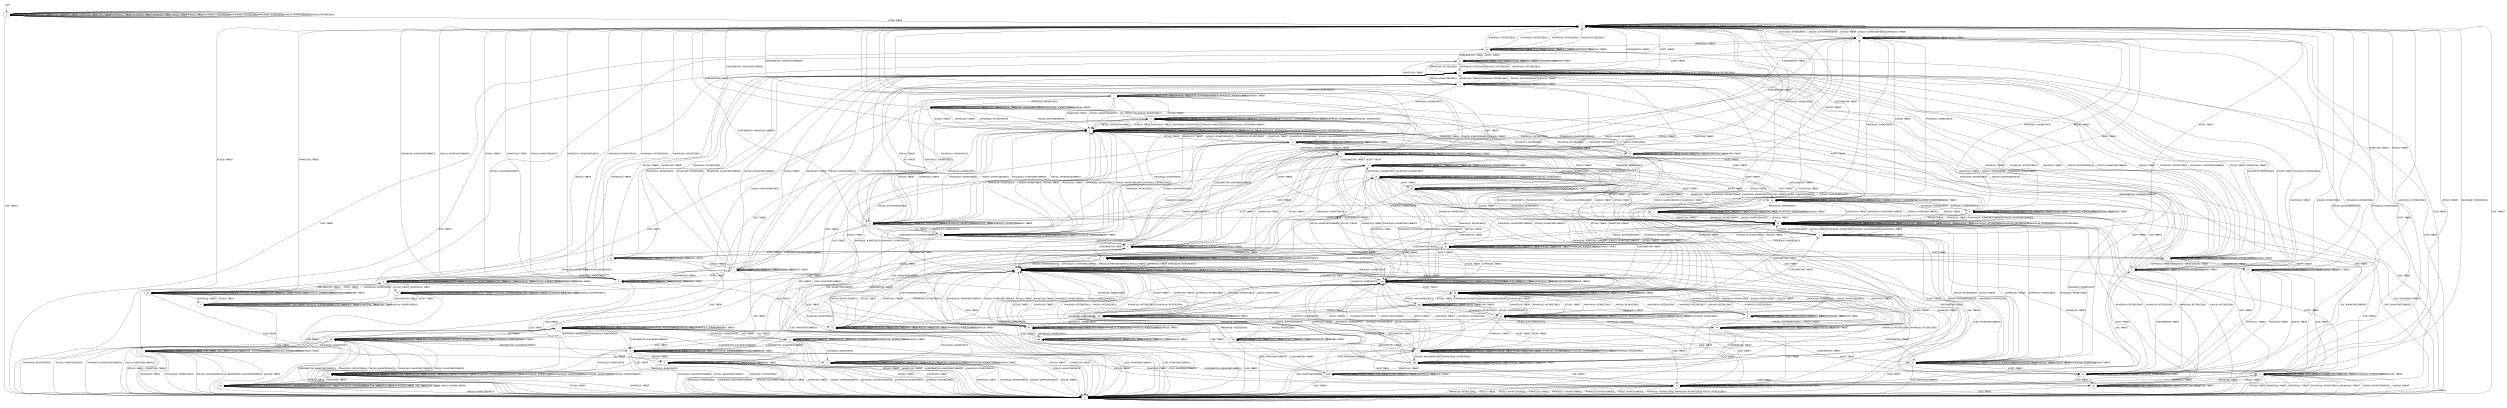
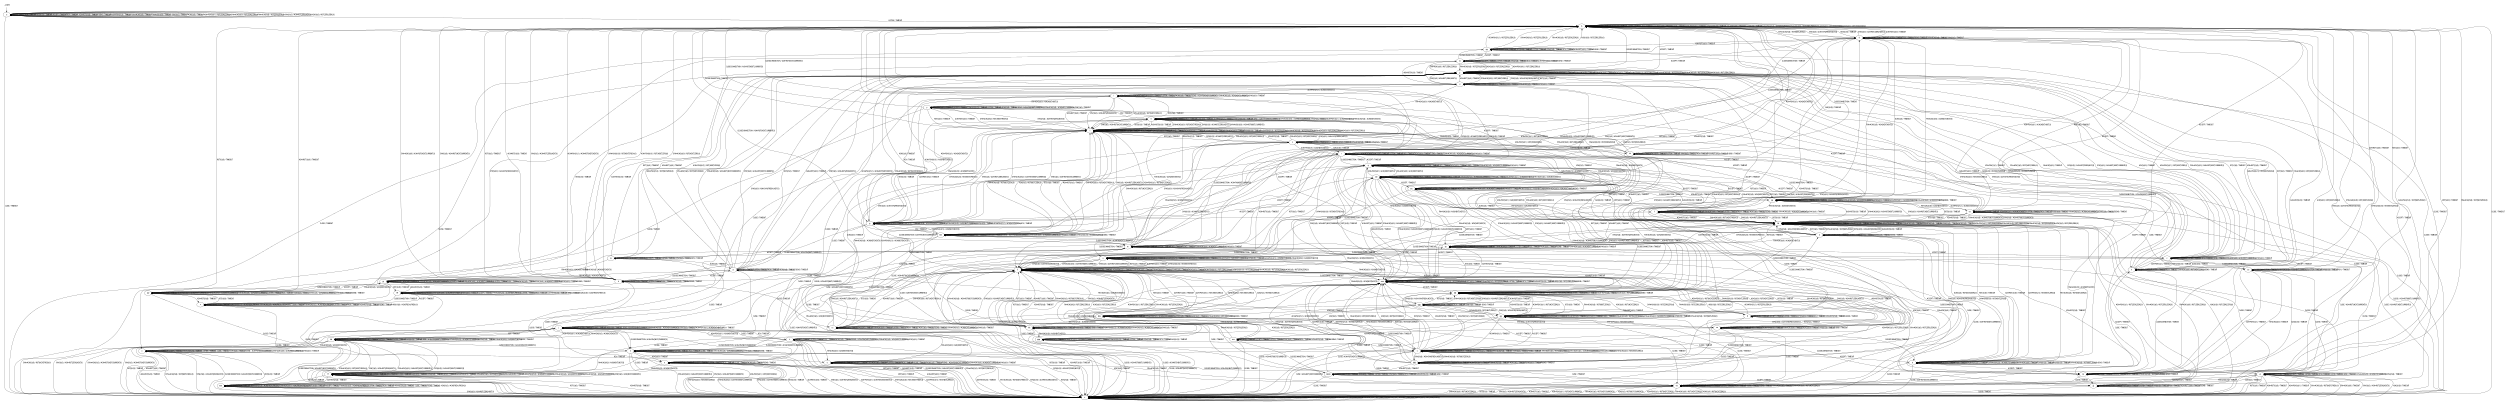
edge "m" -> "w": label "ACCEPT / TIMEOUT" -> "CLOSE / TIMEOUT"
edge "bbb" -> "c": added, label "CLOSE / TIMEOUT"
